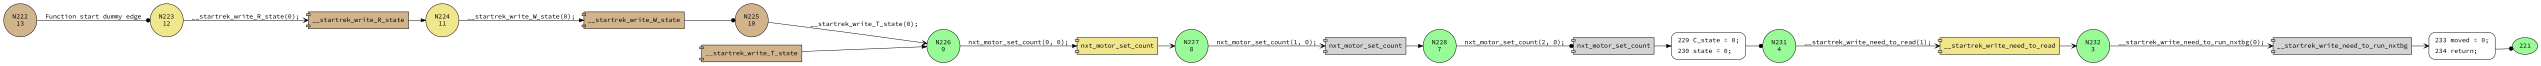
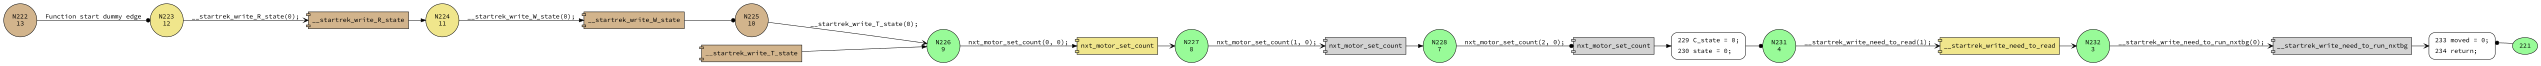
edge "233" -> "221": reversed
